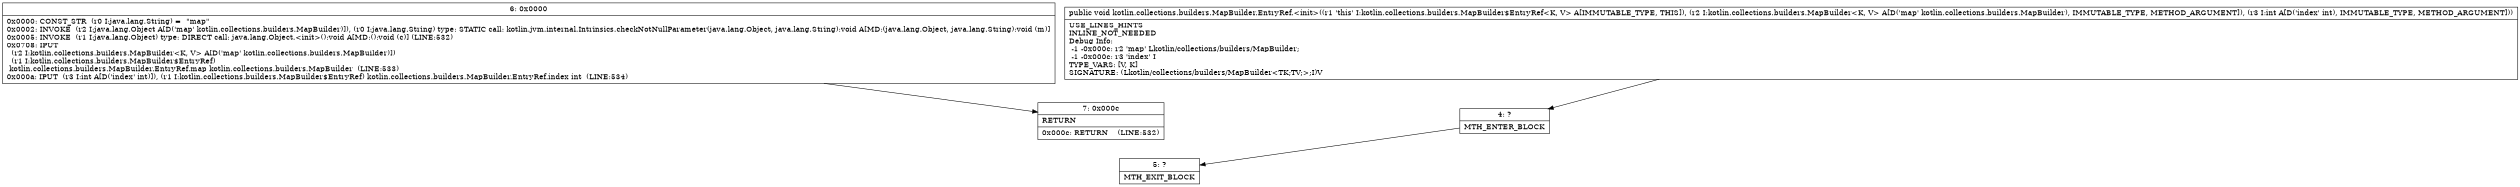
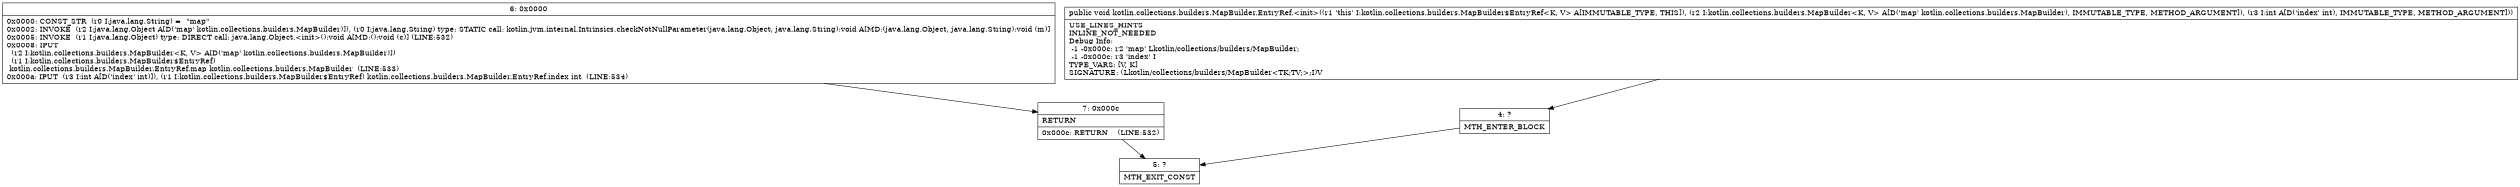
node "6: 0x0000": text "0x0708: IPUT" -> "0x0008: IPUT"
edge "7: 0x000c" -> "5: ?": added
node "5: ?": text "MTH_EXIT_BLOCK" -> "MTH_EXIT_CONST"
